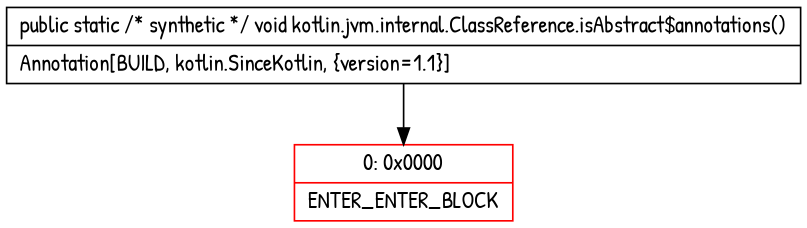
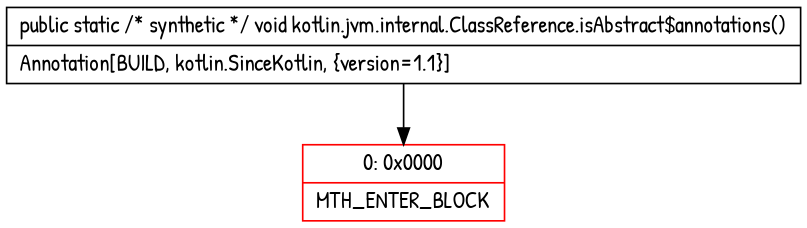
node "0: 0x0000": text "ENTER_ENTER_BLOCK" -> "MTH_ENTER_BLOCK"
